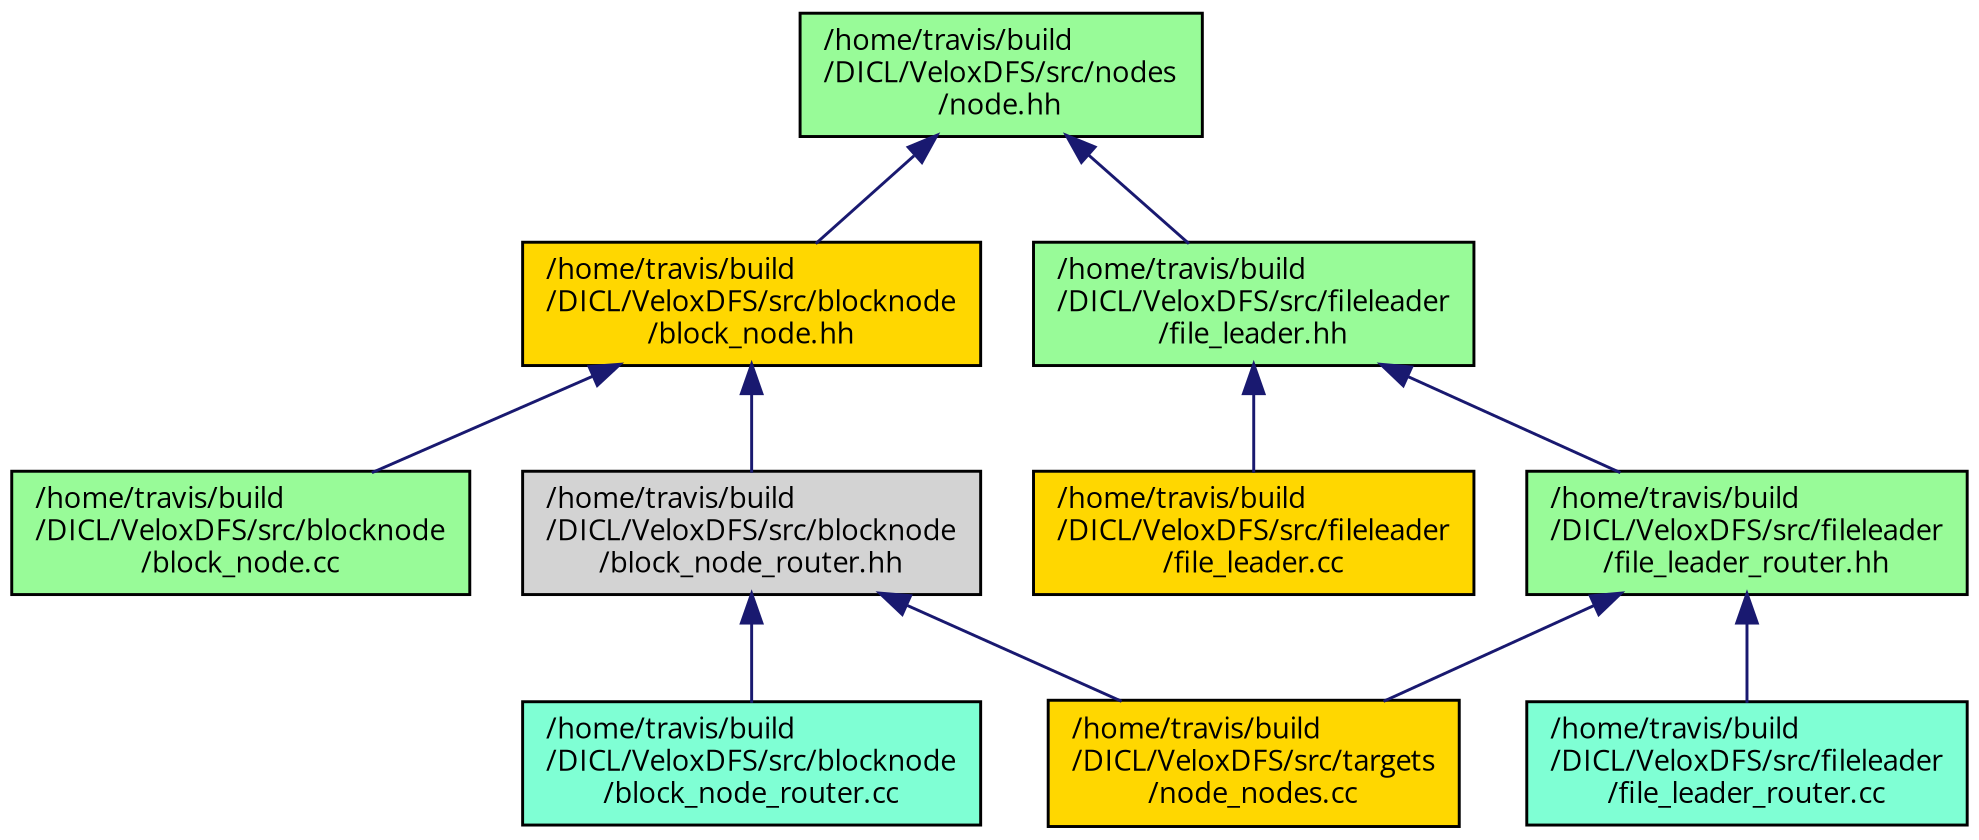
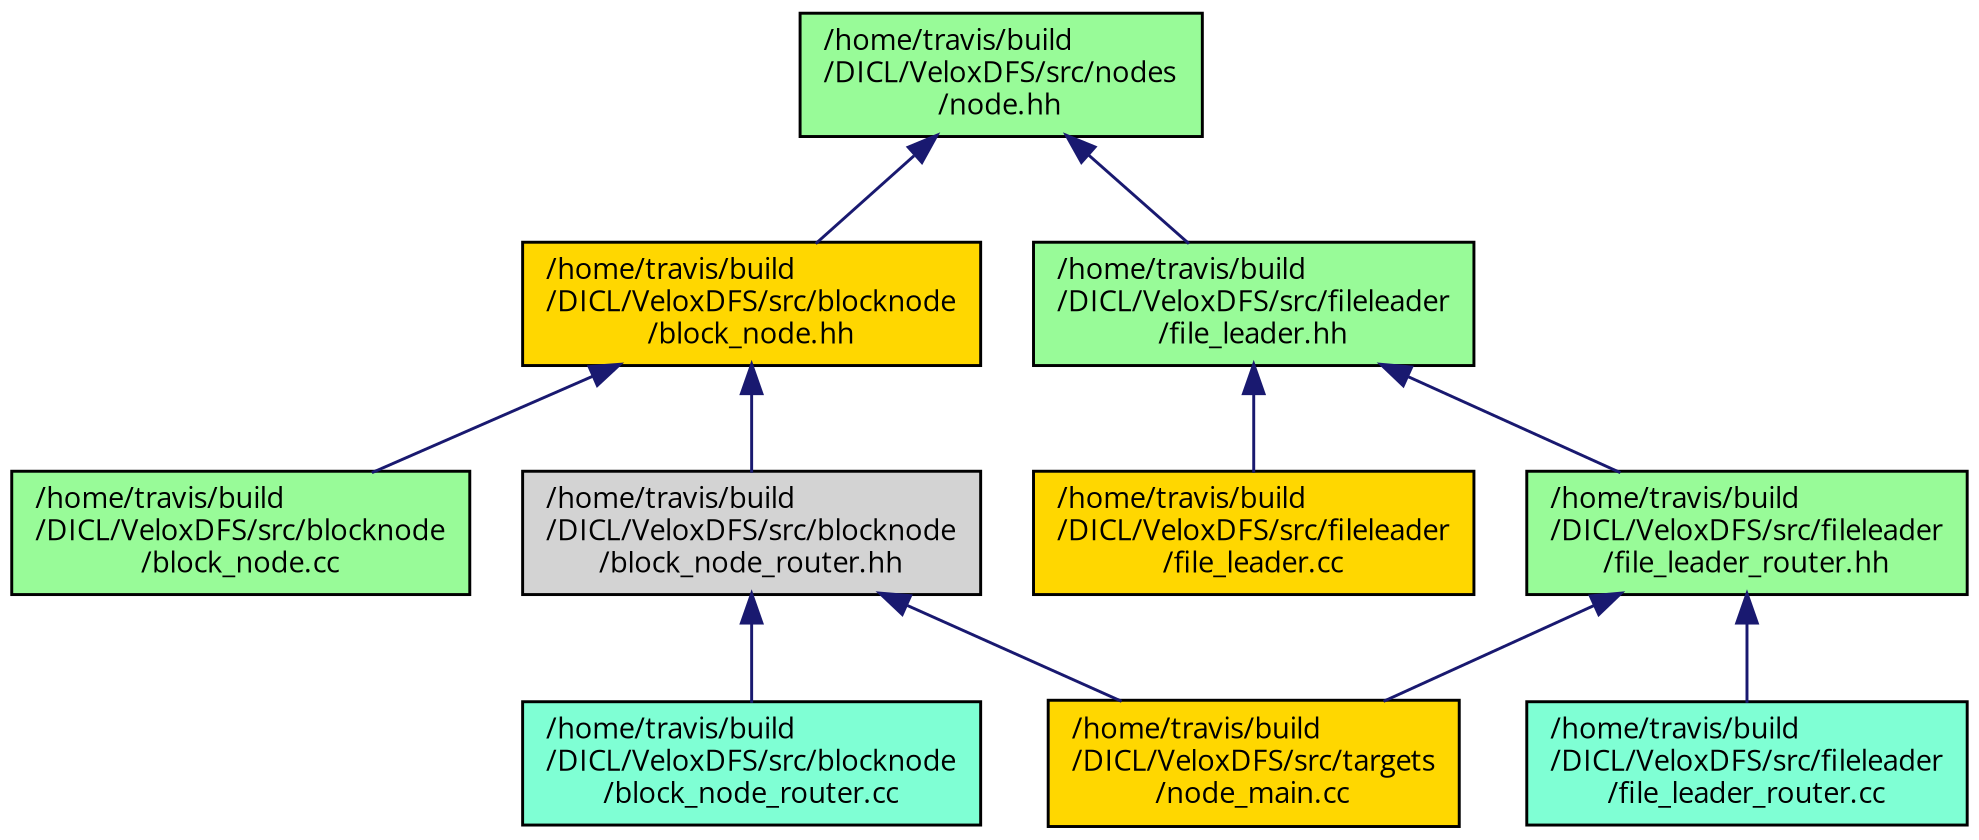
node "/home/travis/build /DICL/VeloxDFS/src/targets /node_nodes.cc": label "/home/travis/build /DICL/VeloxDFS/src/targets /node_nodes.cc" -> "/home/travis/build /DICL/VeloxDFS/src/targets /node_main.cc"
